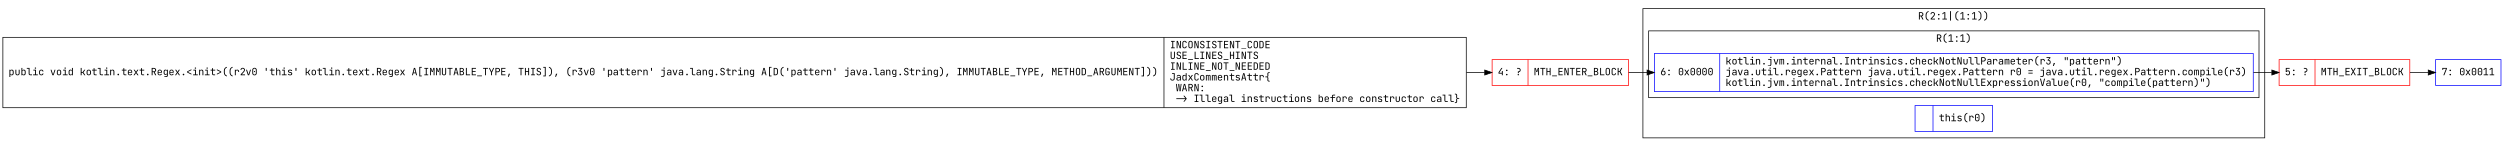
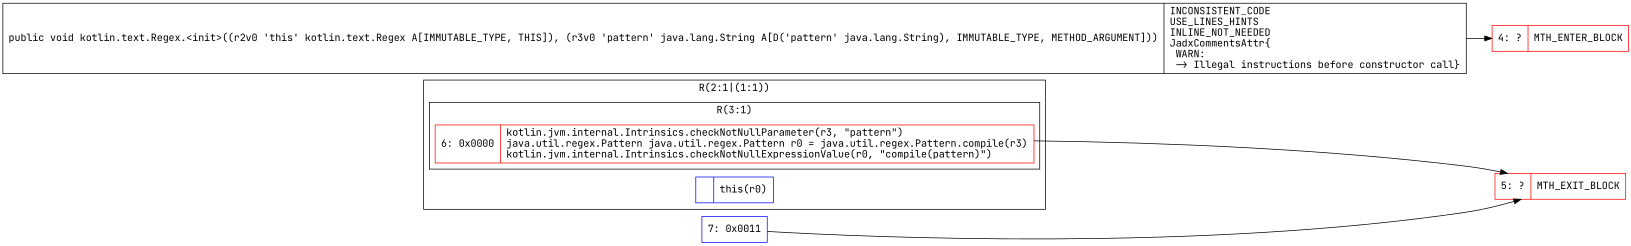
cluster "R(1:1)": label "R(1:1)" -> "R(3:1)"
edge "4: ?" -> "6: 0x0000": removed
node "6: 0x0000": color blue -> red
edge "5: ?" -> "7: 0x0011": reversed
